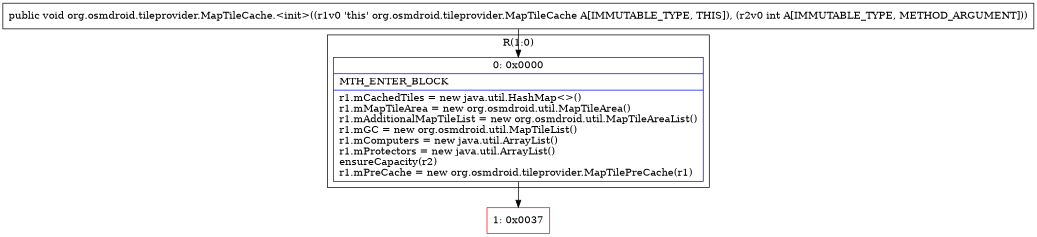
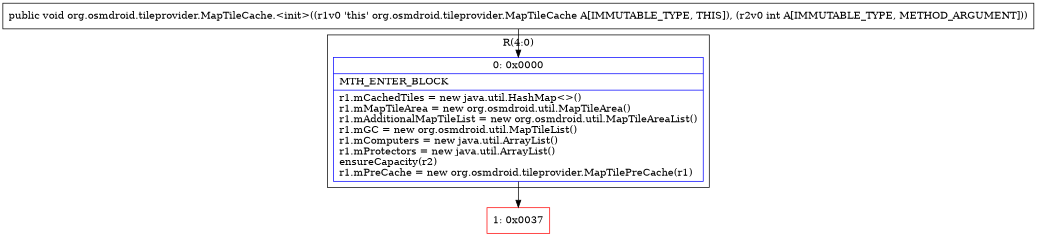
cluster "R(1:0)": label "R(1:0)" -> "R(4:0)"
